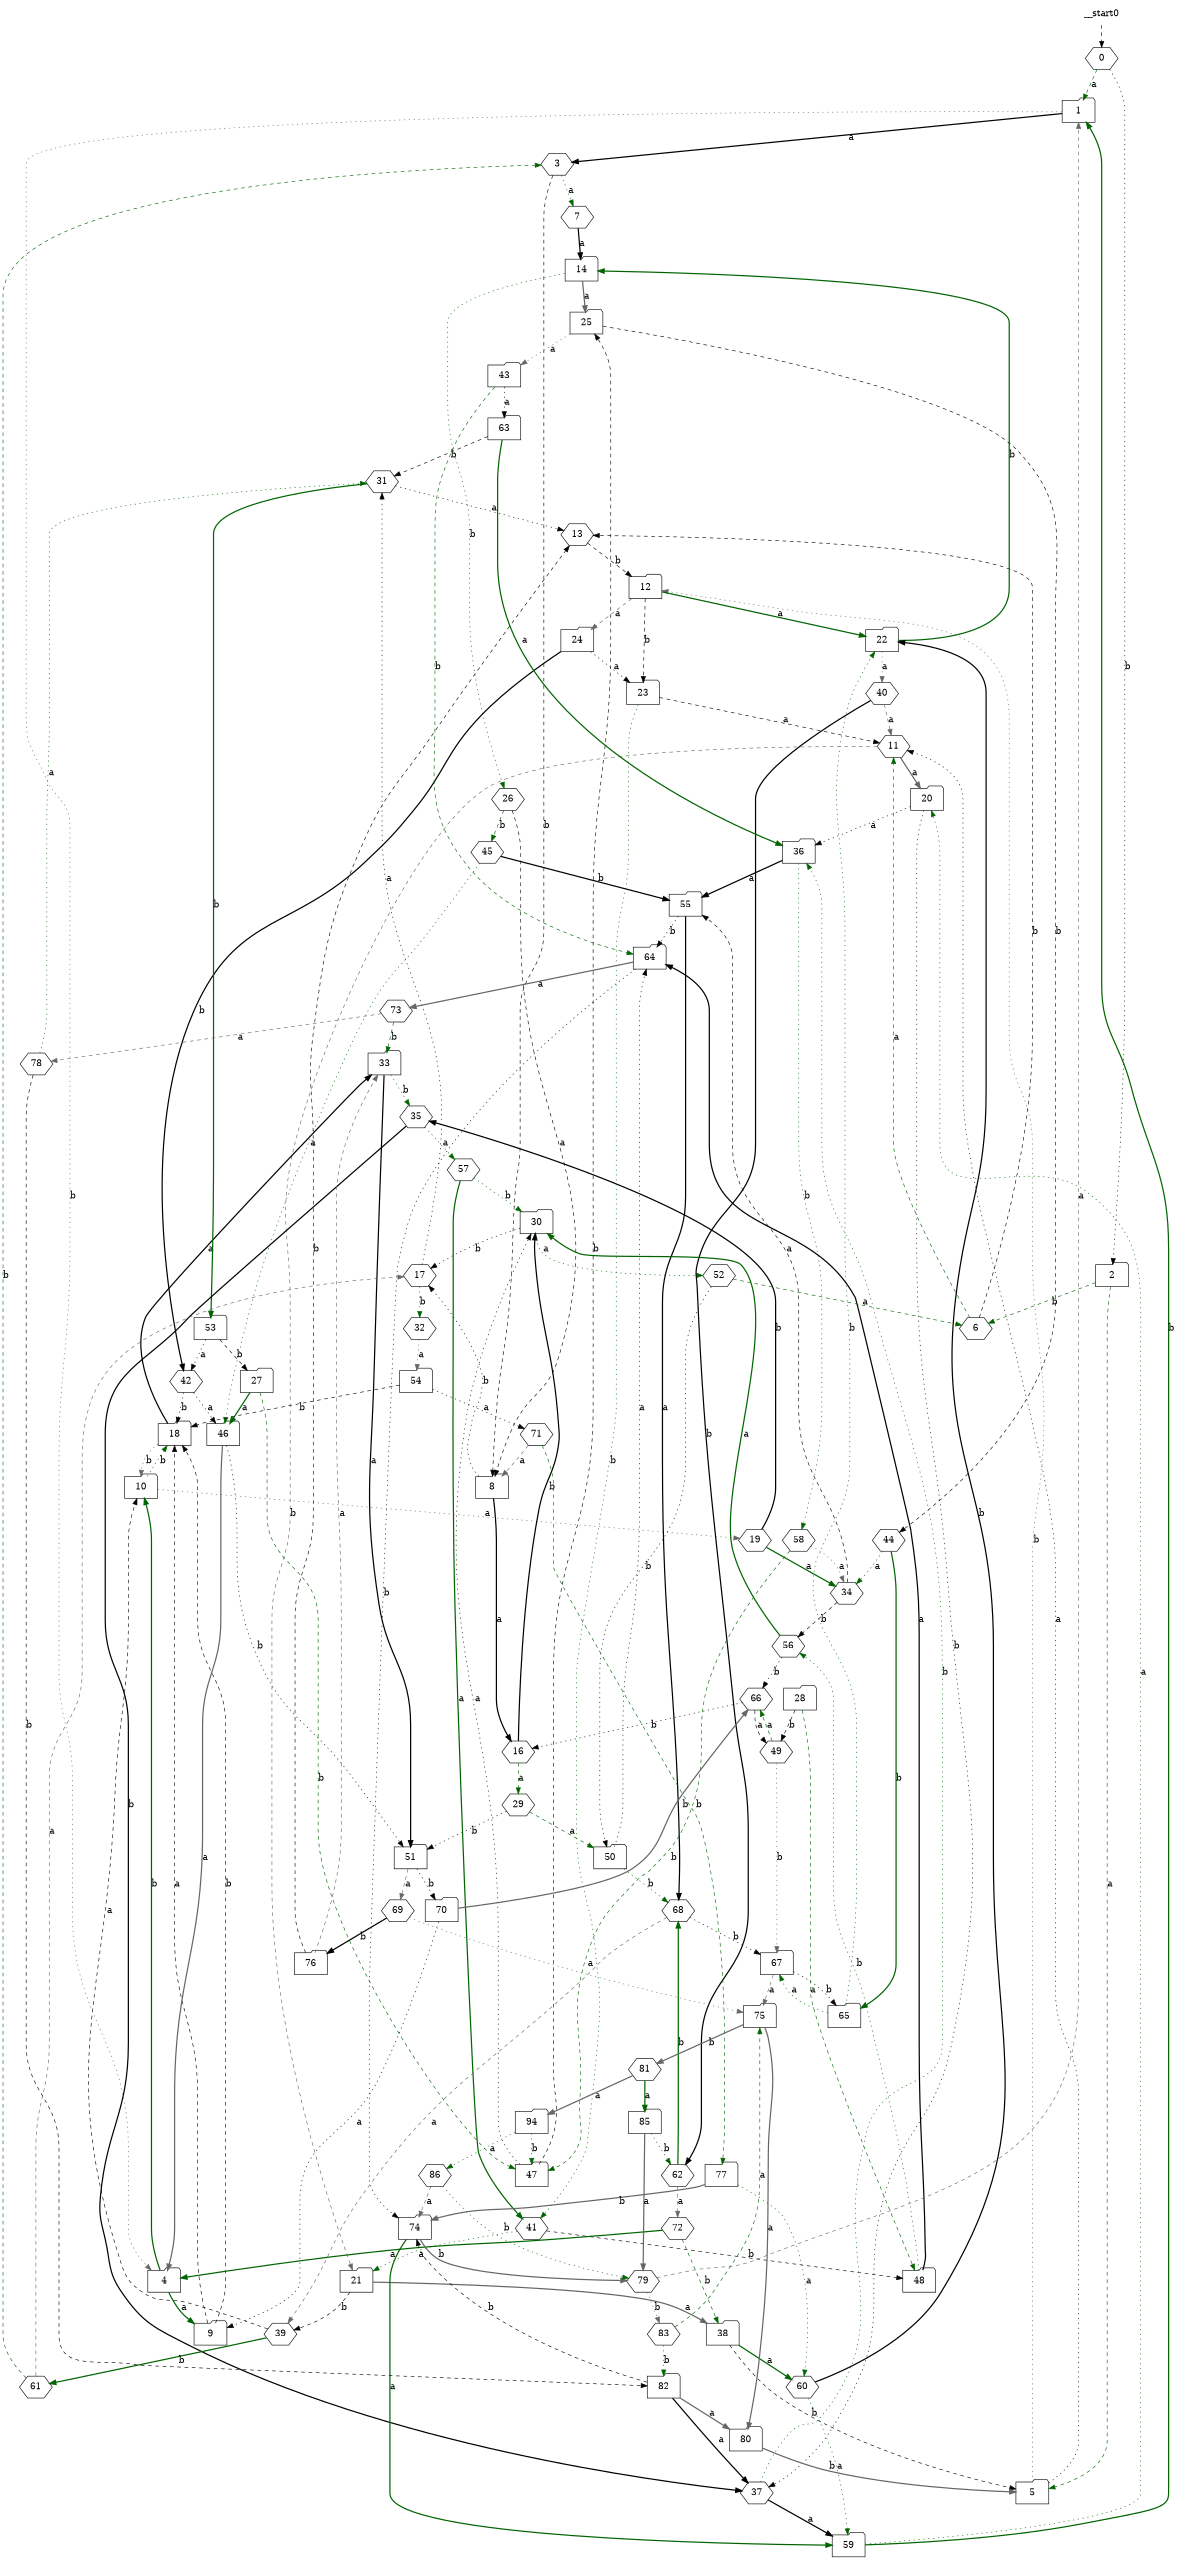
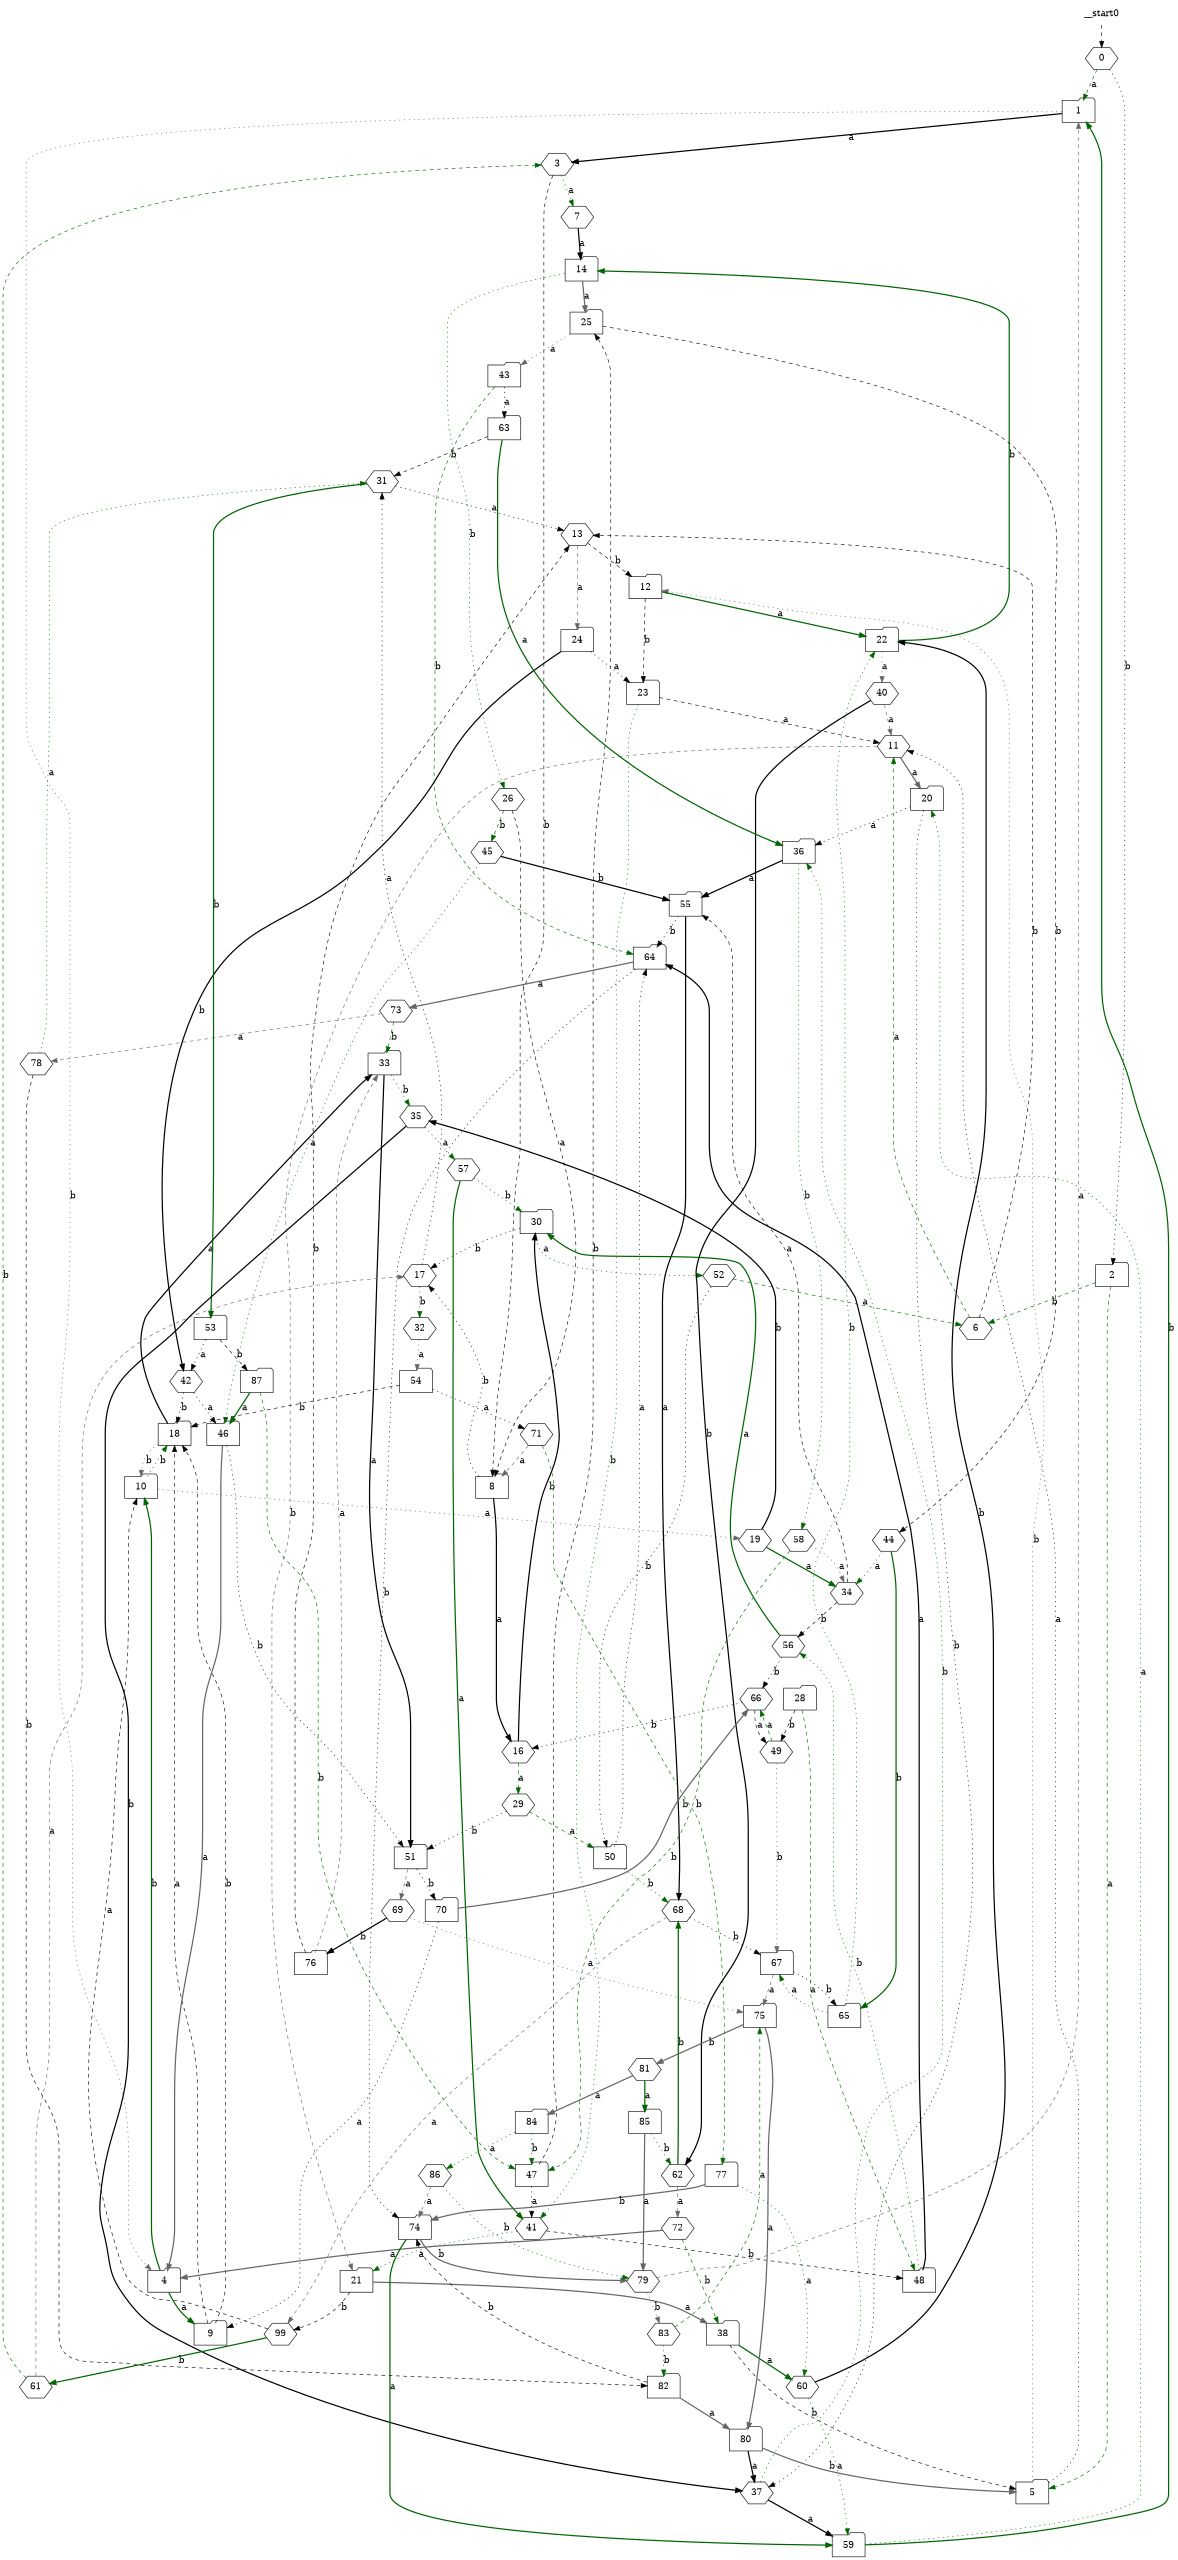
edge "12" -> "24": now "13" -> "24"
node "27": label "27" -> "87"
edge "47" -> "30": now "47" -> "41"
node "94": label "94" -> "84"
edge "72" -> "4": color darkgreen -> gray40
node "39": label "39" -> "99"
edge "82" -> "37": now "80" -> "37"
